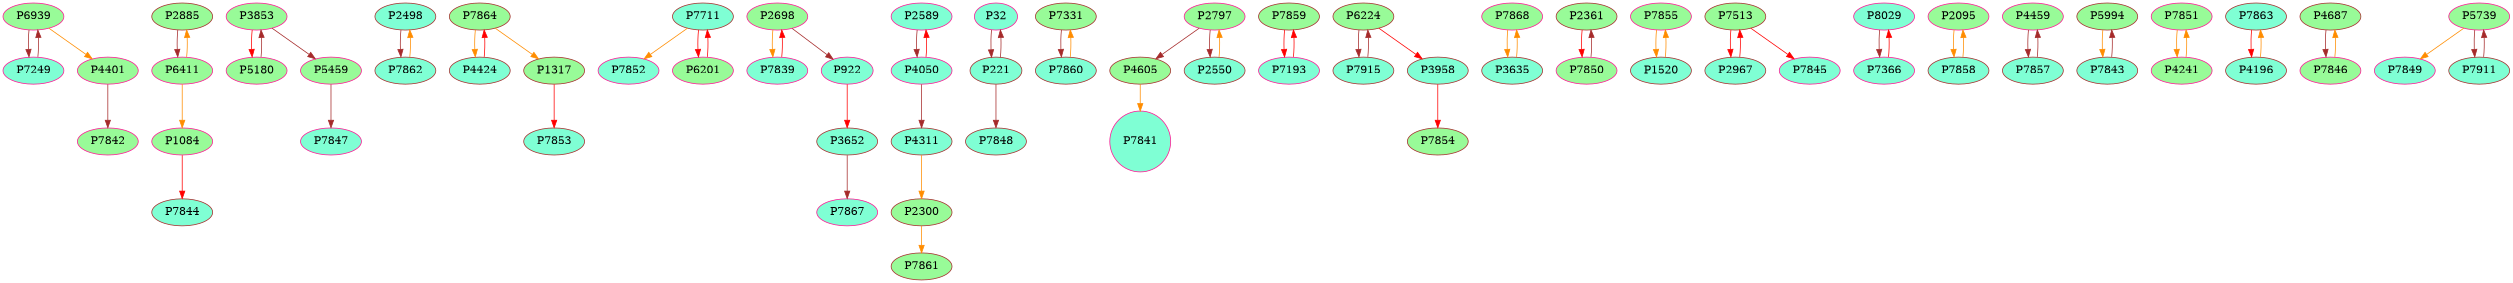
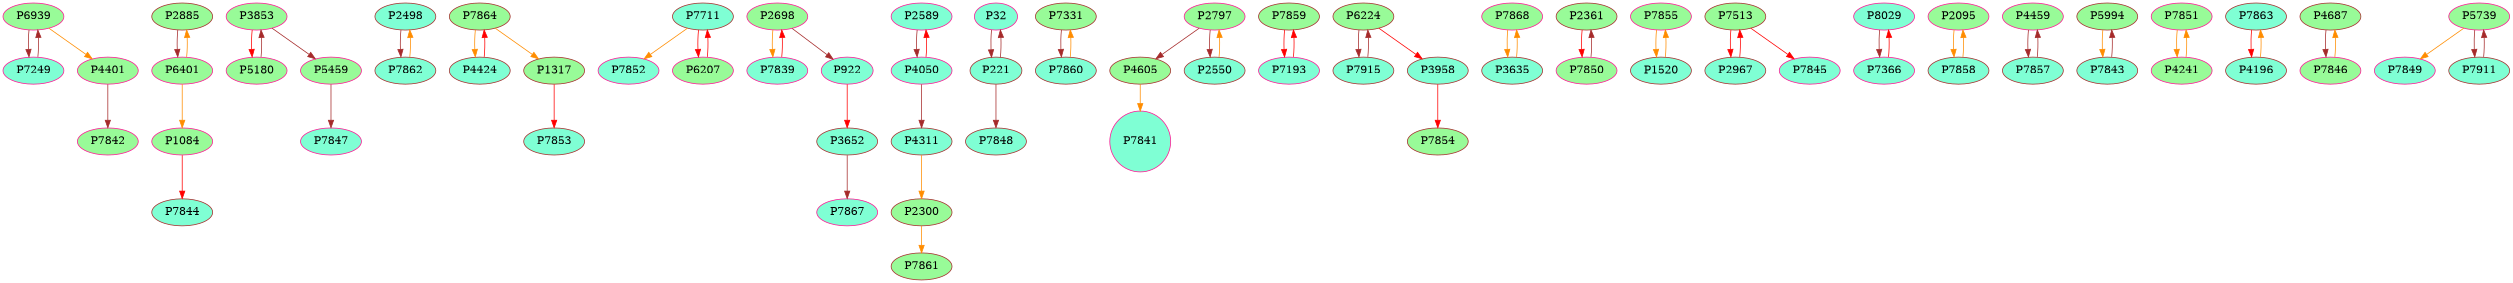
node "P6411": label "P6411" -> "P6401"
node "P6201": label "P6201" -> "P6207"
